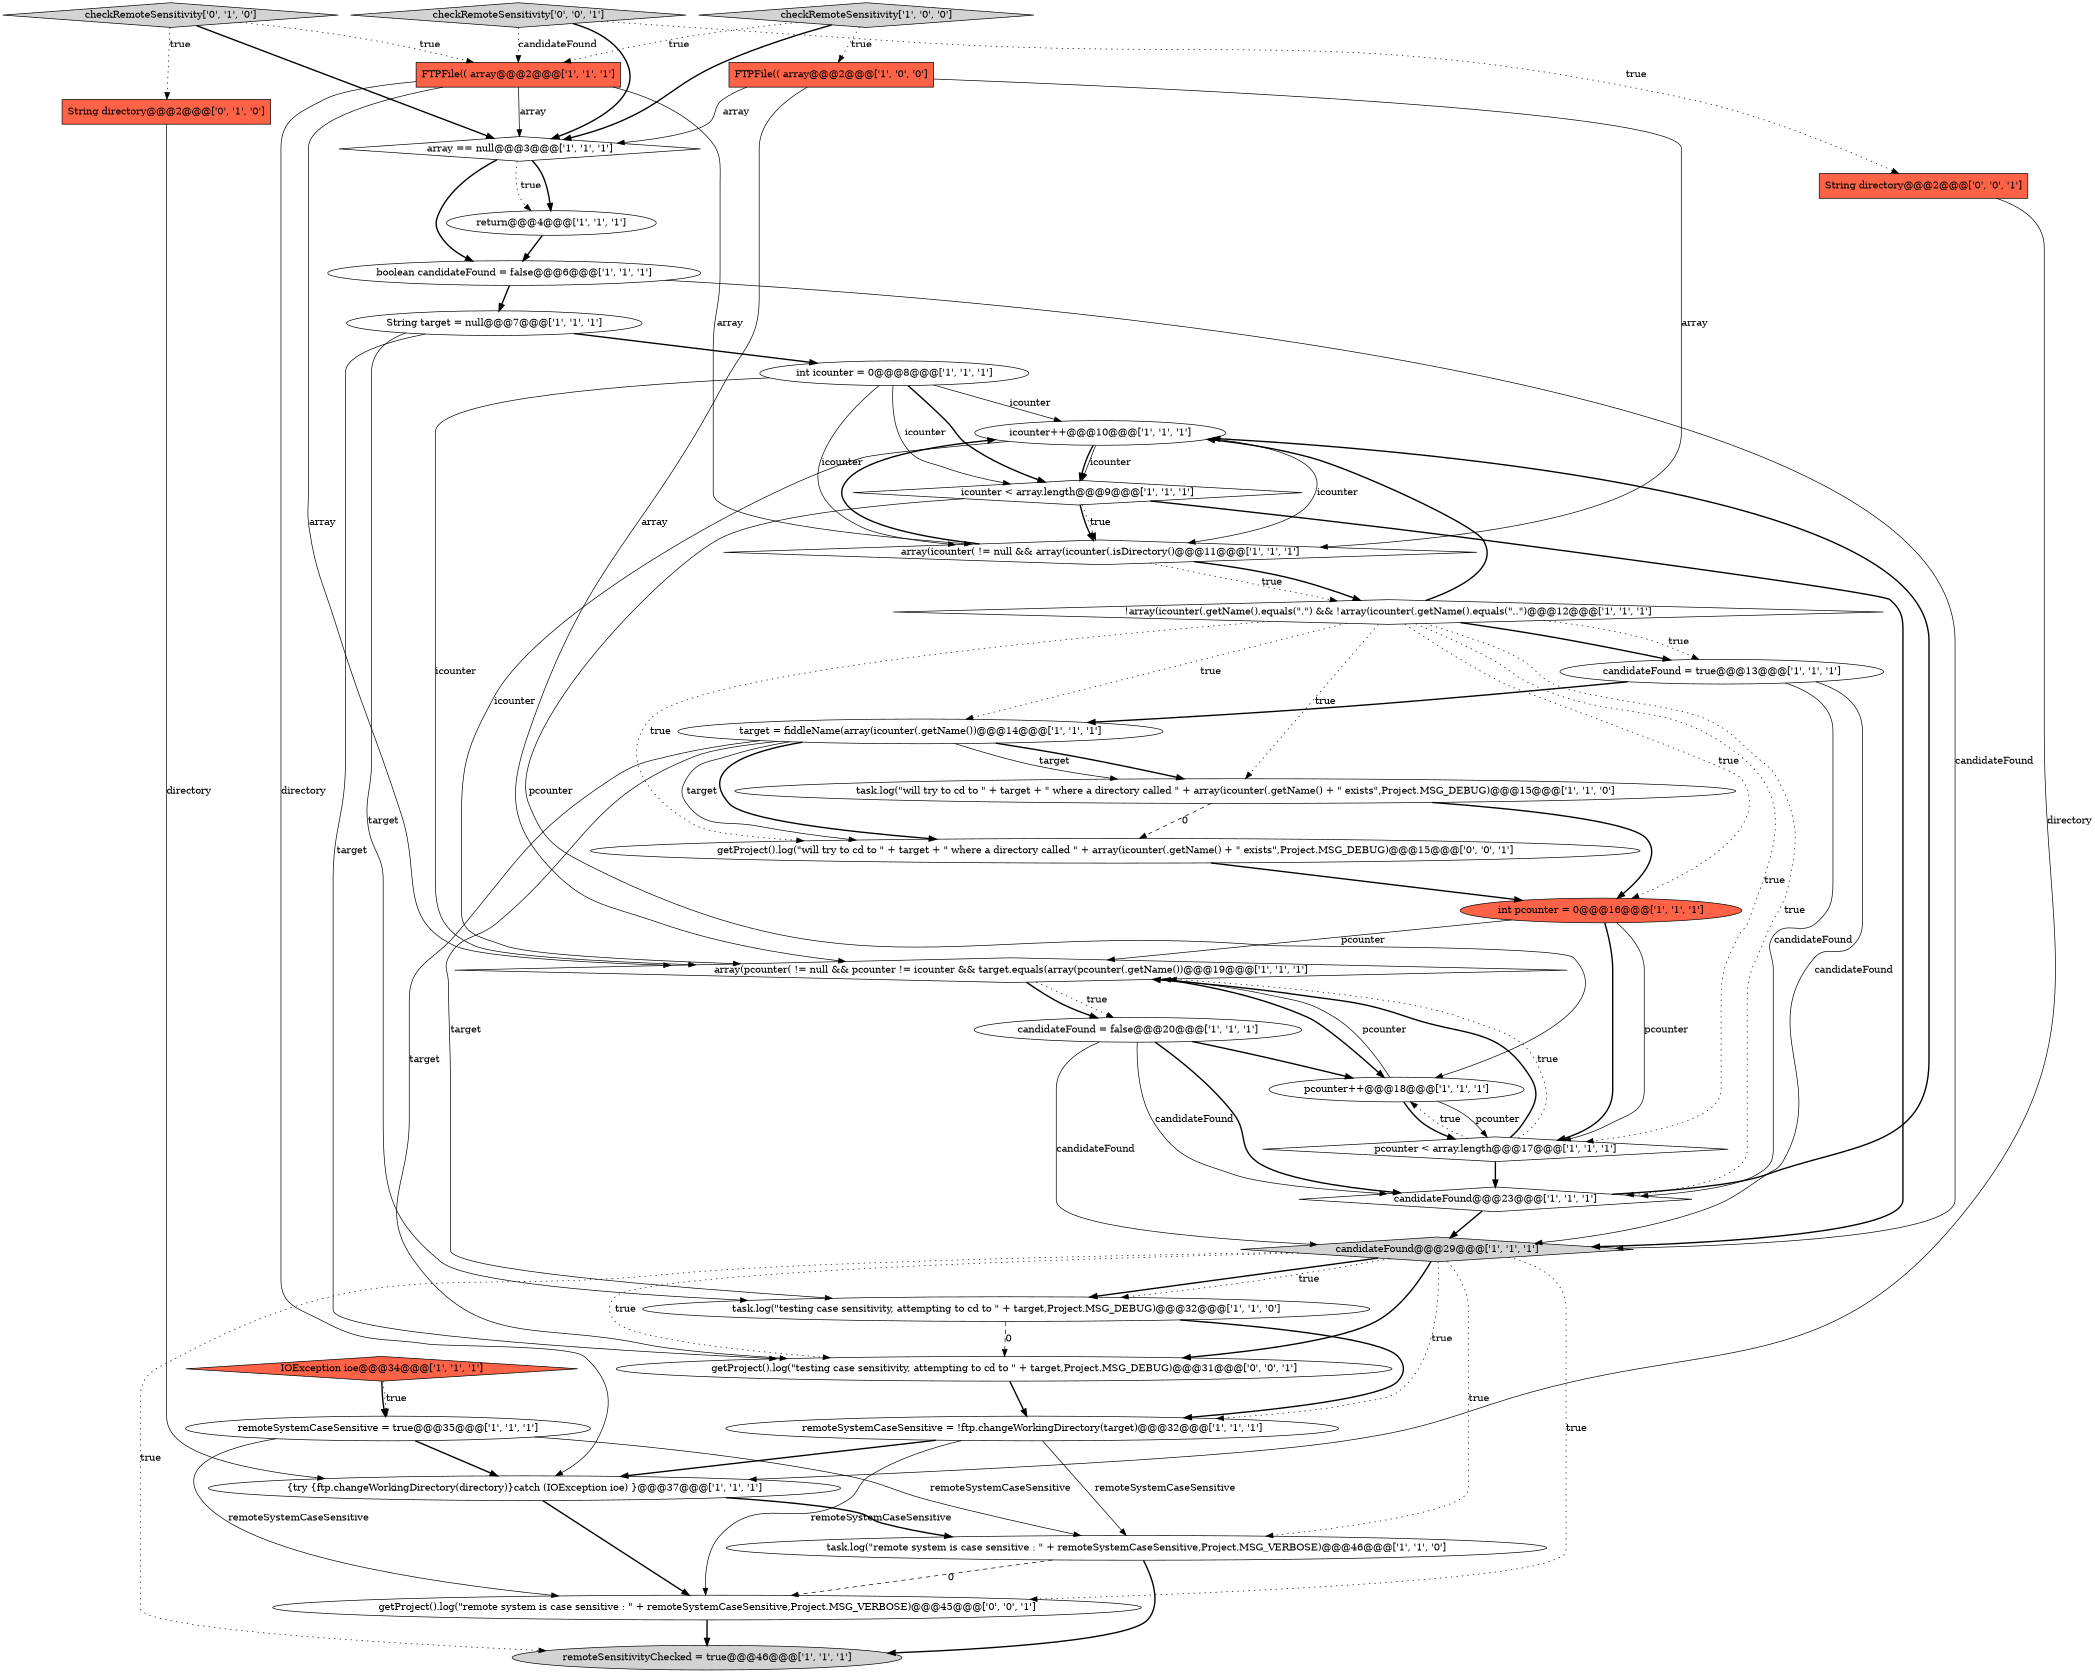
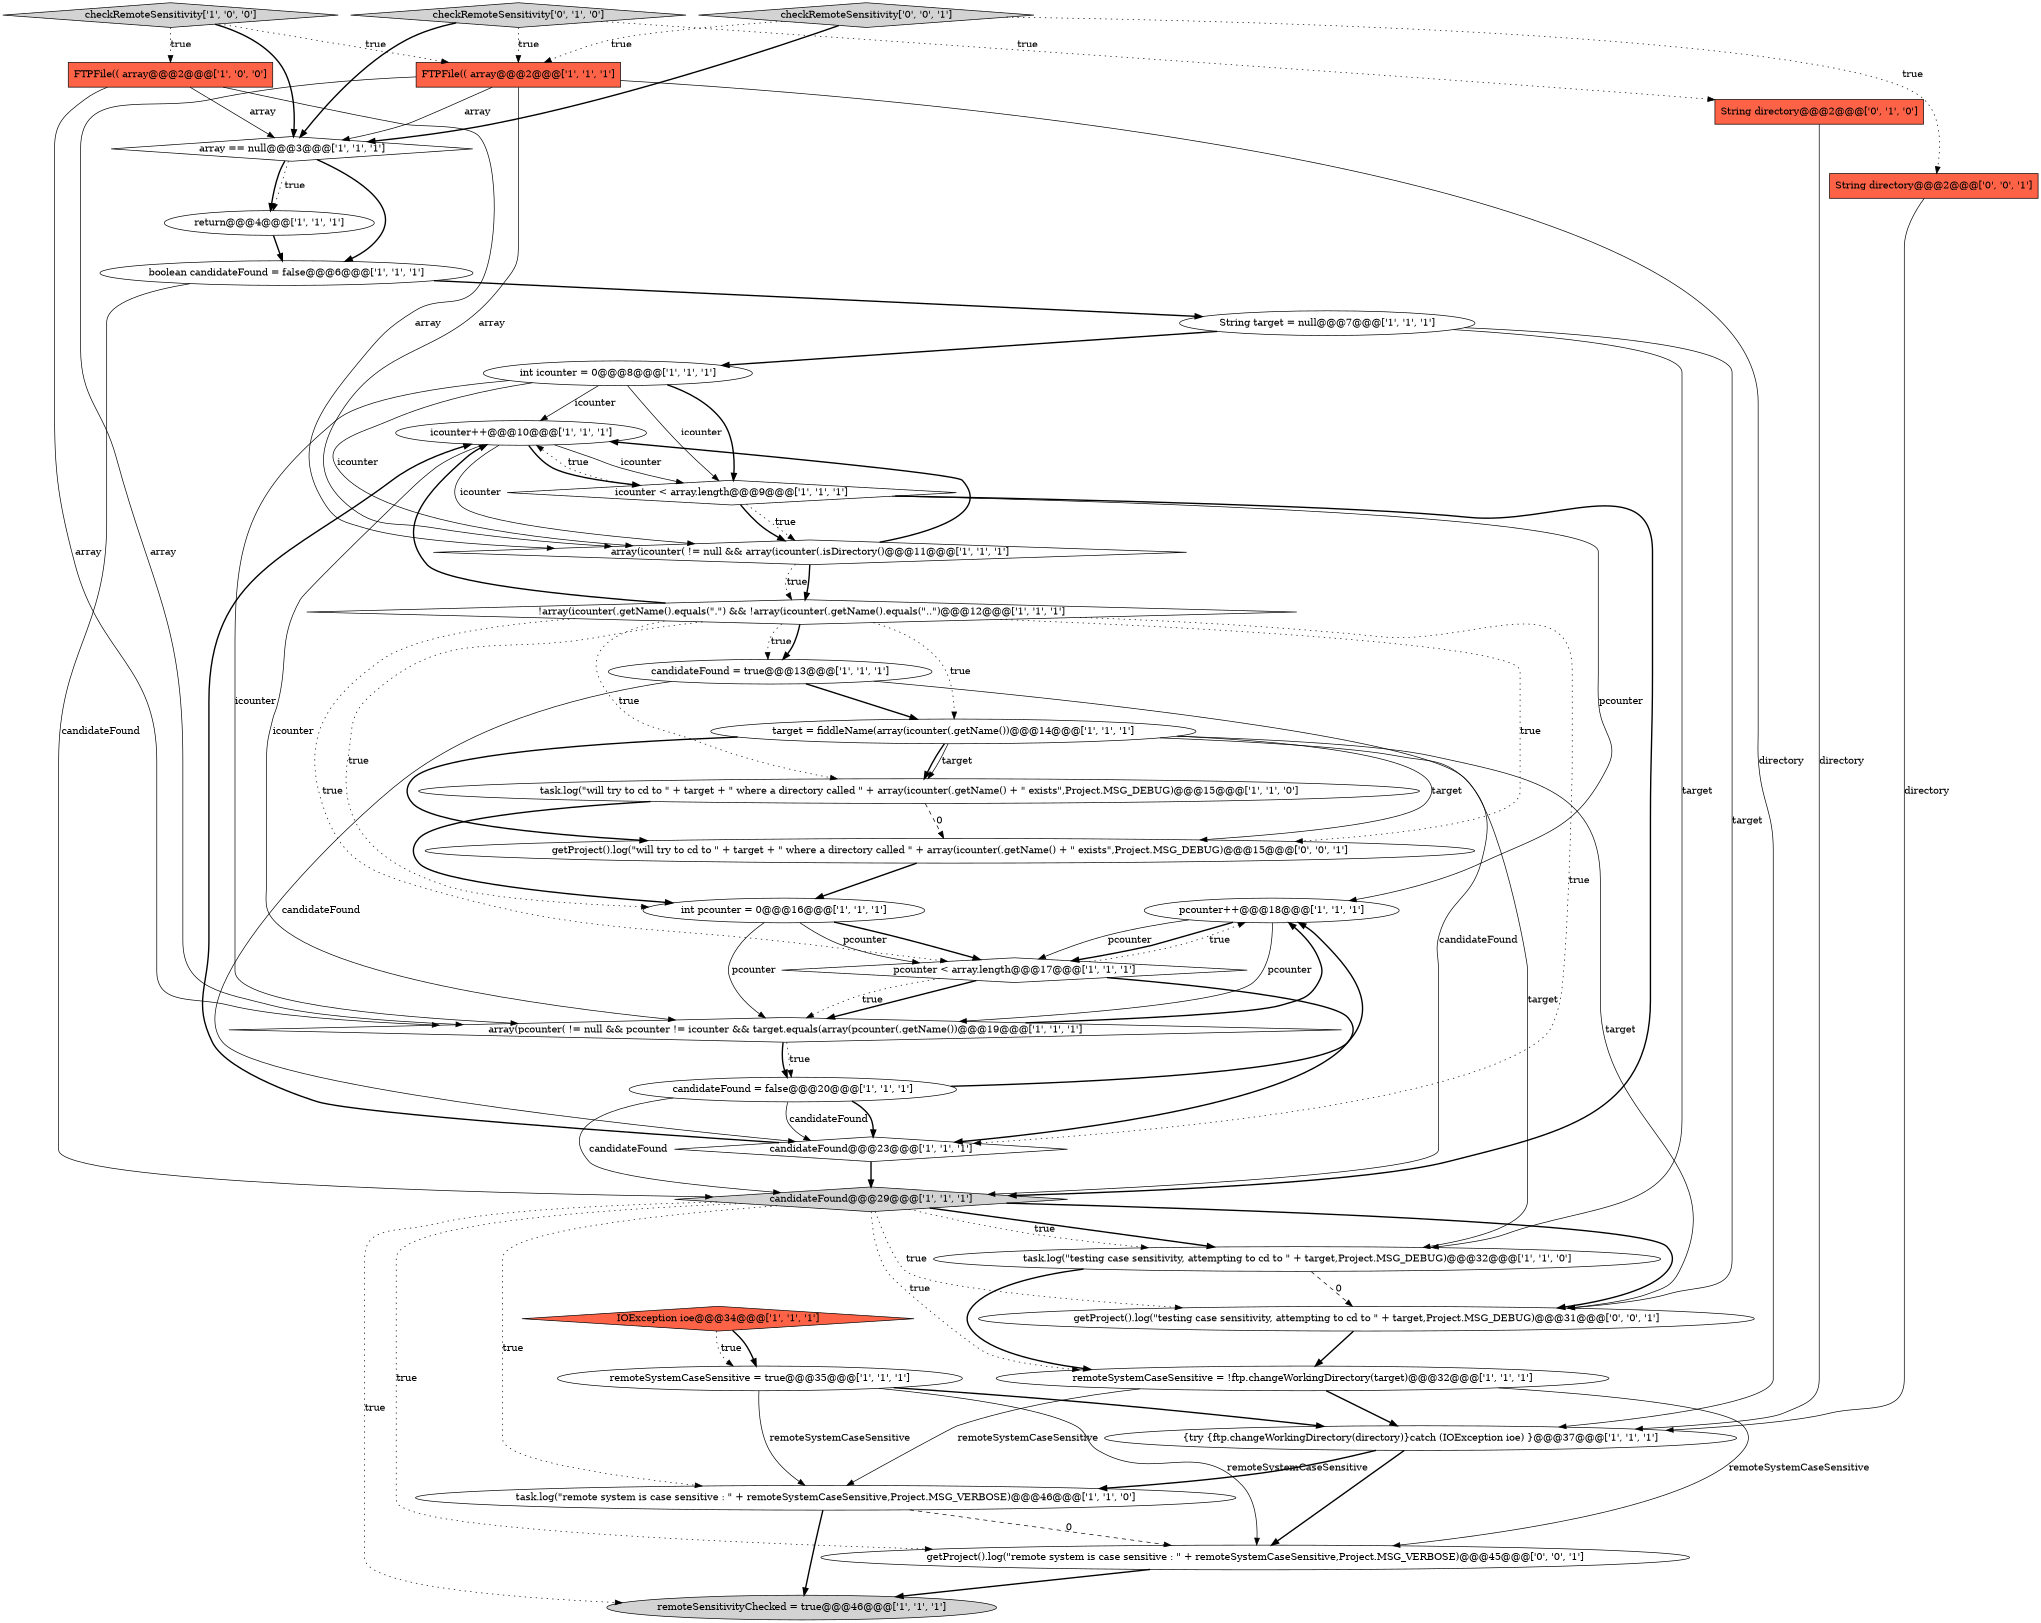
edge "checkRemoteSensitivity['0', '0', '1']" -> "FTPFile(( array@@@2@@@['1', '1', '1']": label "candidateFound" -> "true"
edge "icounter < array.length@@@9@@@['1', '1', '1']" -> "icounter++@@@10@@@['1', '1', '1']": added, label "true"
node "int pcounter = 0@@@16@@@['1', '1', '1']": fillcolor tomato -> white
